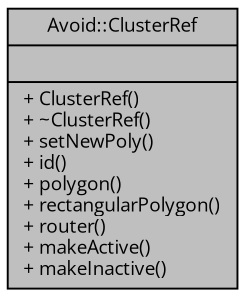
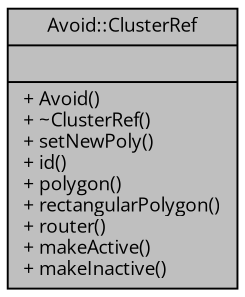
node "Avoid::ClusterRef": text "+ ClusterRef()" -> "+ Avoid()"
